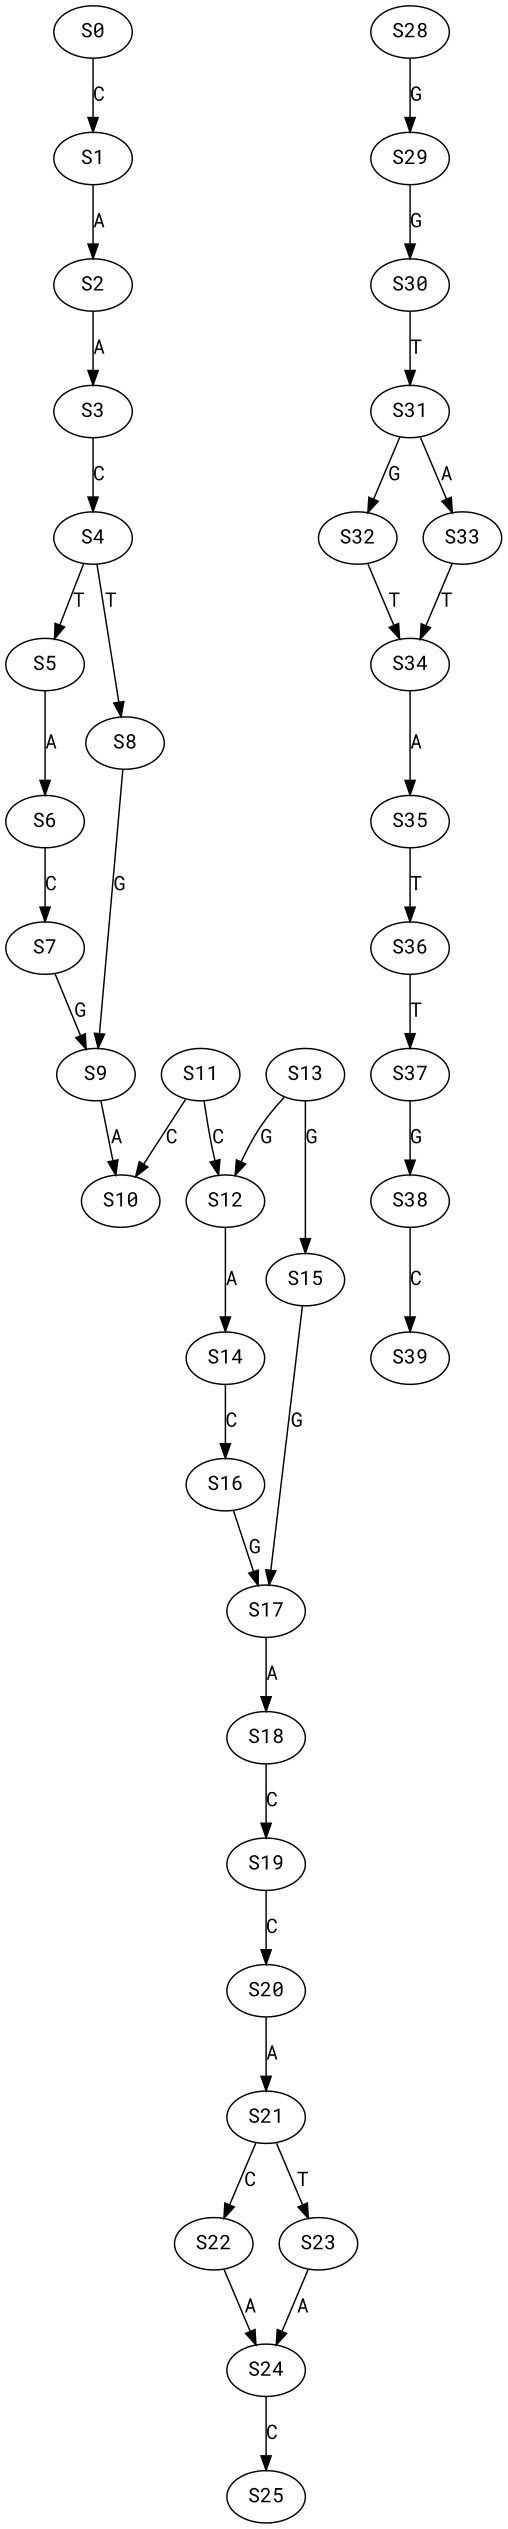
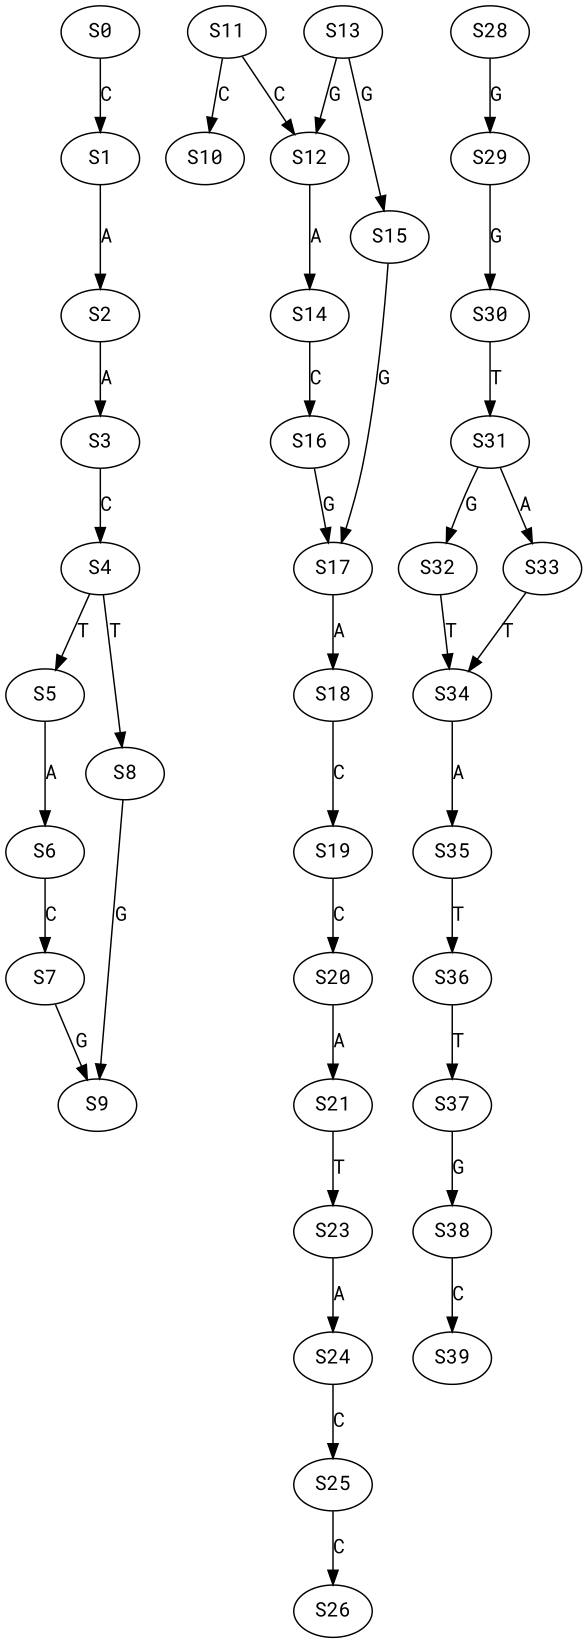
edge "S9" -> "S10": removed, label "A"
node "S26": added
node "S22": removed
